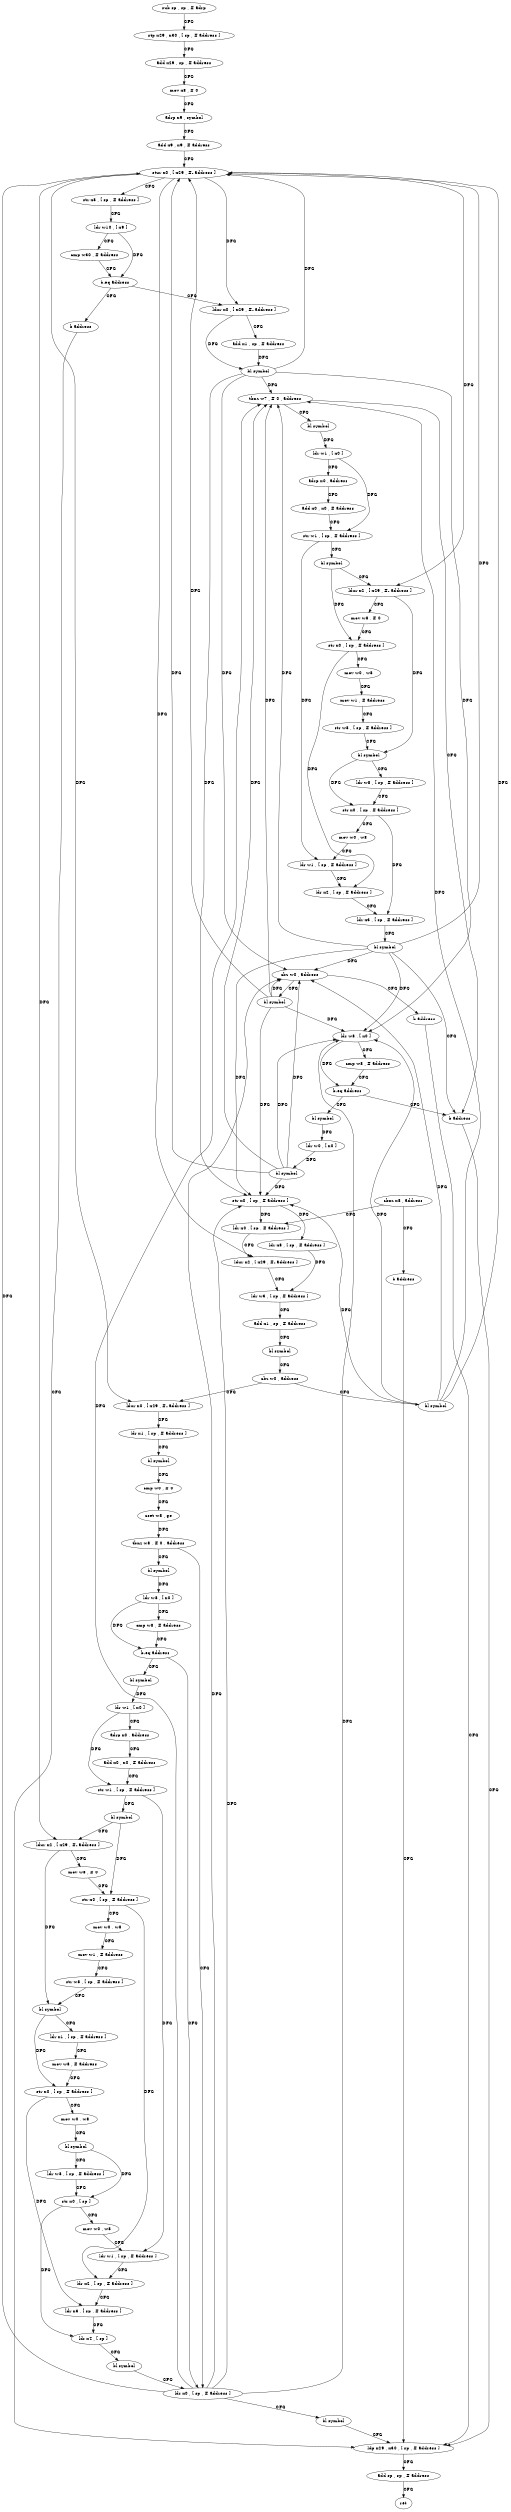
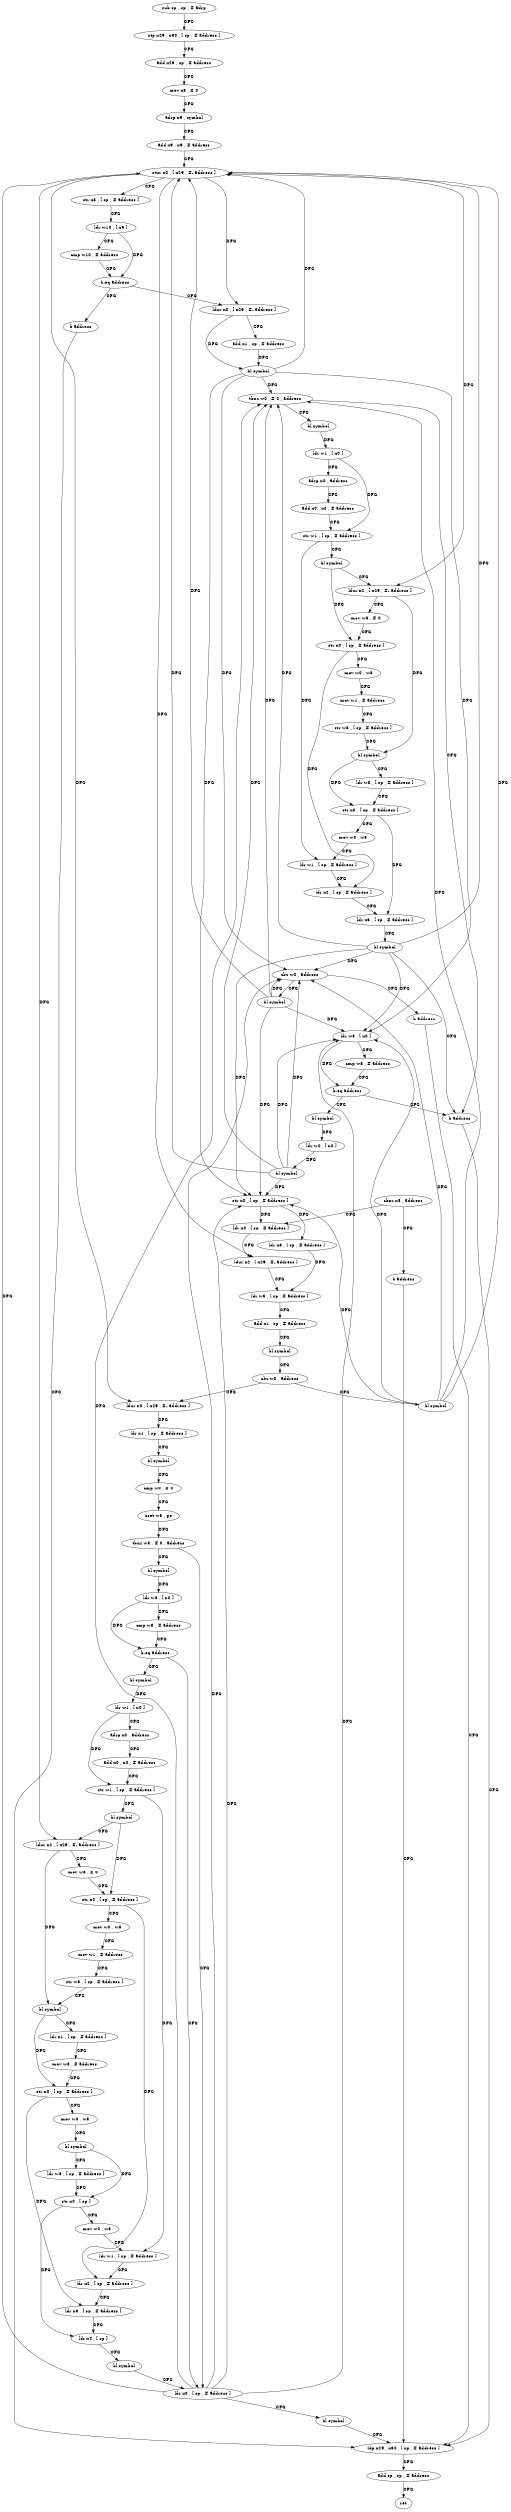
node "cmp w30 , # address": label "cmp w30 , # address" -> "cmp w10 , # address"
node "tbnz w7 , # 0 , address": label "tbnz w7 , # 0 , address" -> "tbnz w0 , # 0 , address"
